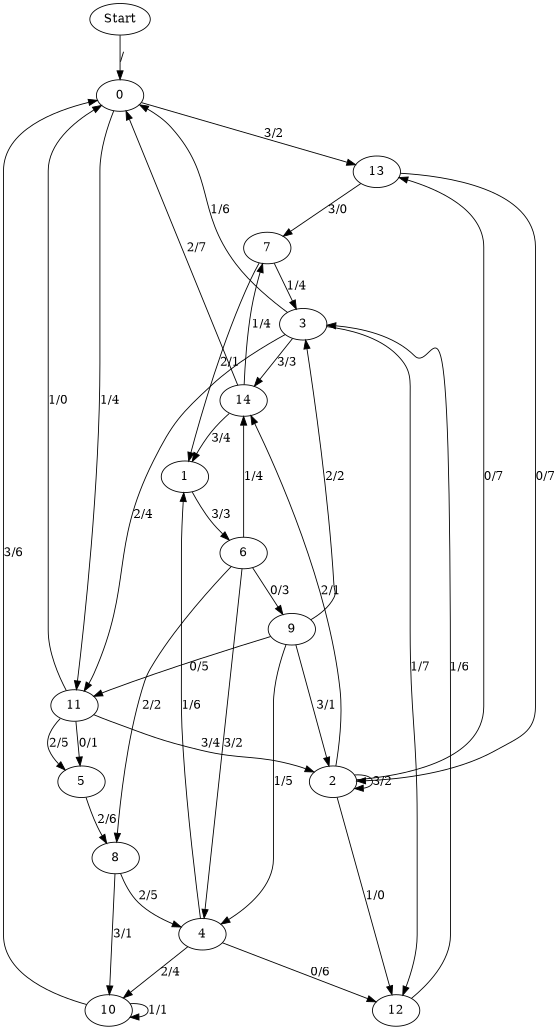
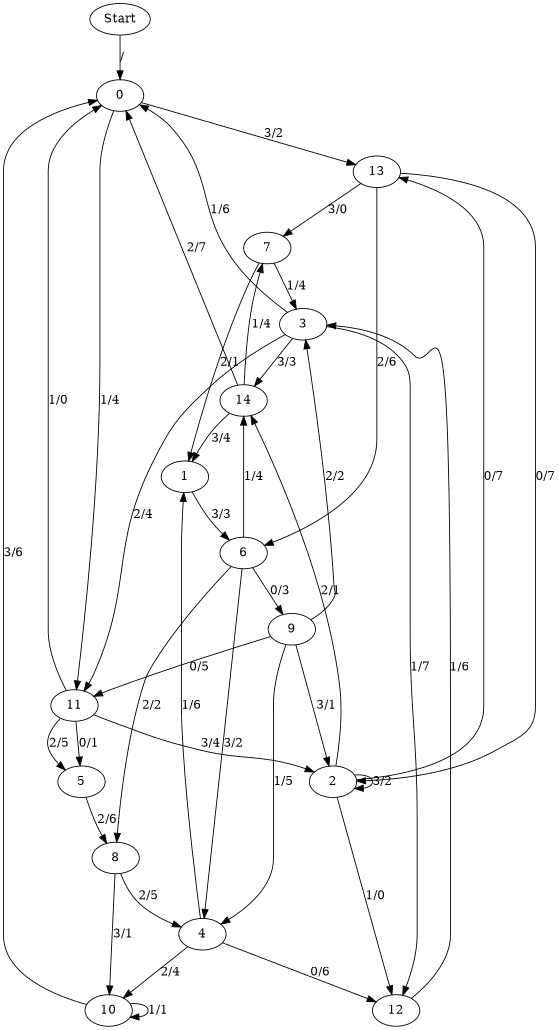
edge "13" -> "6": added, label "2/6"
